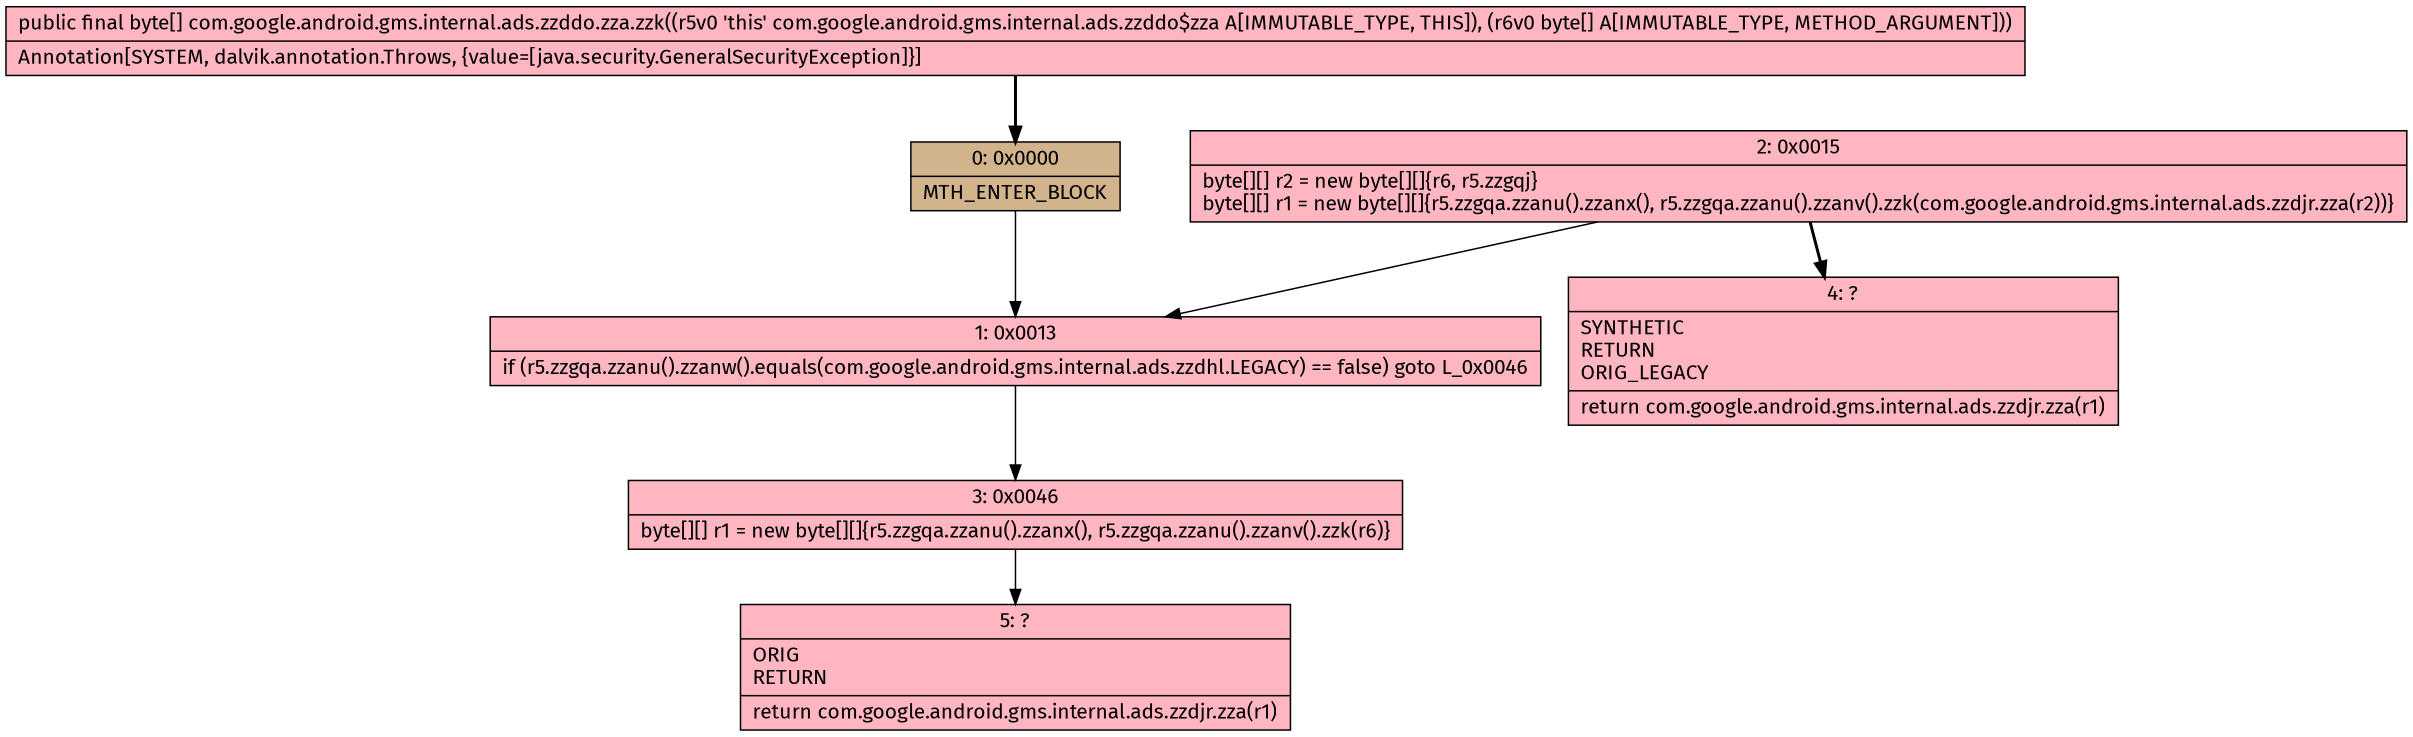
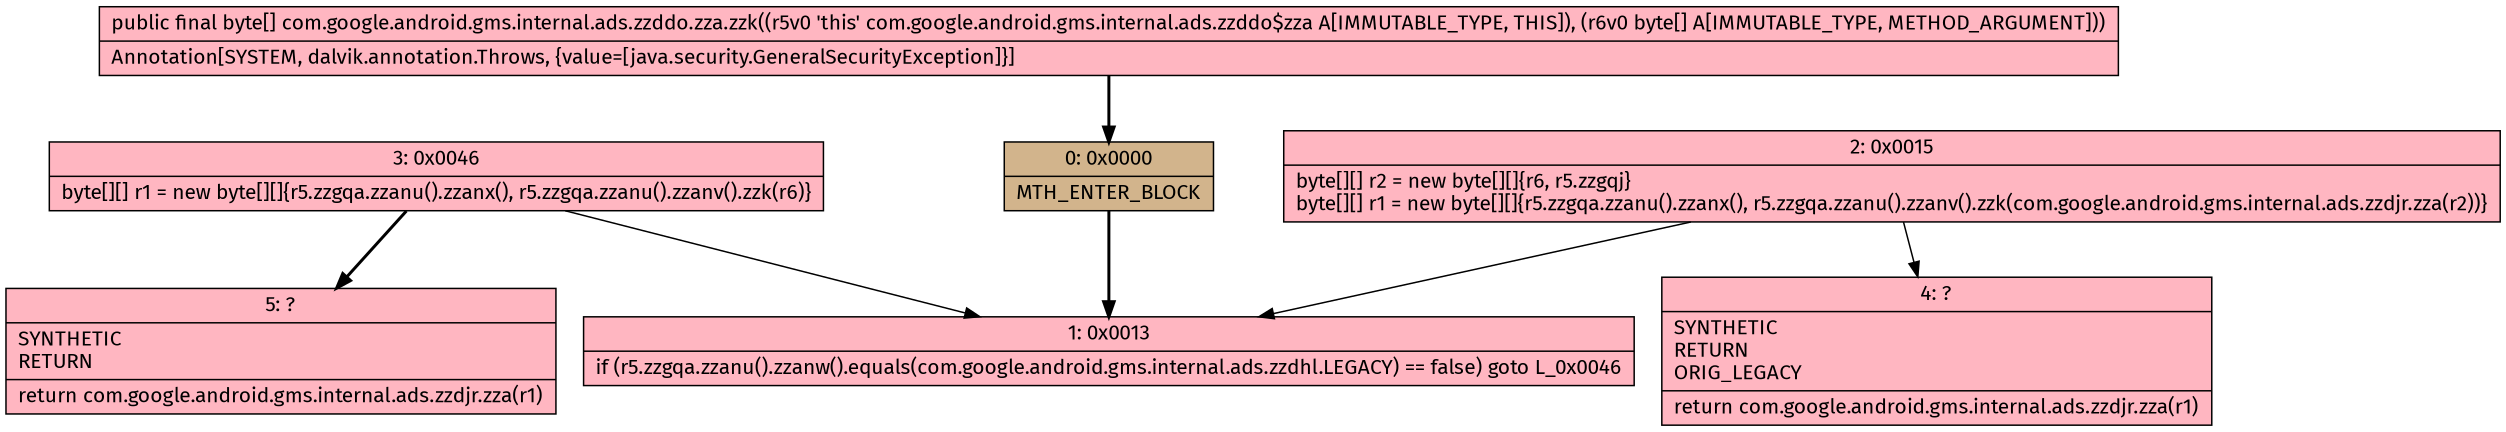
edge "2: 0x0015" -> "4: ?": style bold -> solid
edge "0: 0x0000" -> "1: 0x0013": style solid -> bold
edge "1: 0x0013" -> "3: 0x0046": reversed
edge "3: 0x0046" -> "5: ?": style solid -> bold
node "5: ?": text "ORIG" -> "SYNTHETIC"
